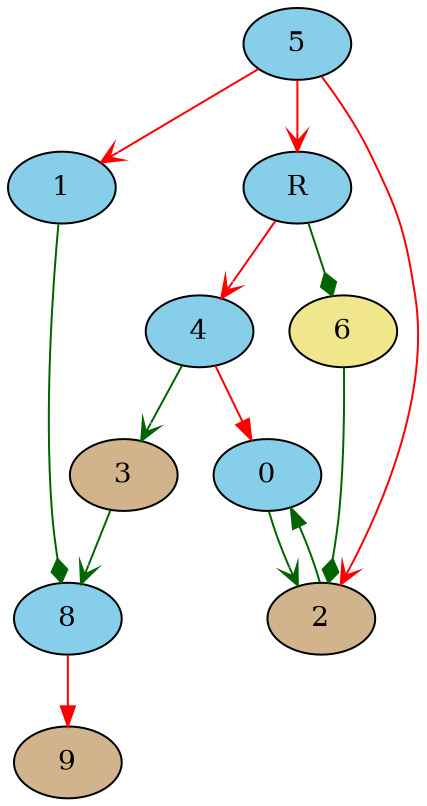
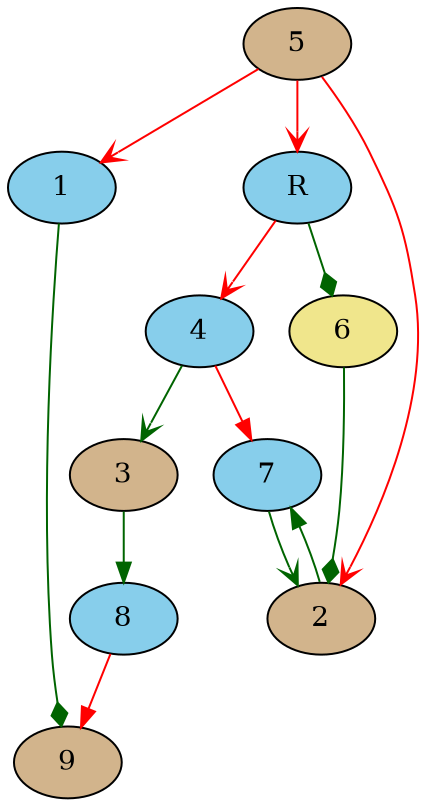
node "5": fillcolor skyblue -> tan
edge "1" -> "8": now "1" -> "9"
node "0": label "0" -> "7"
edge "3" -> "8": arrowhead vee -> normal
